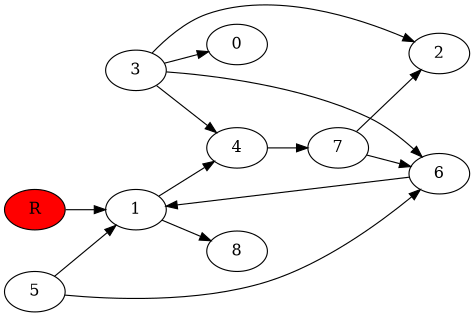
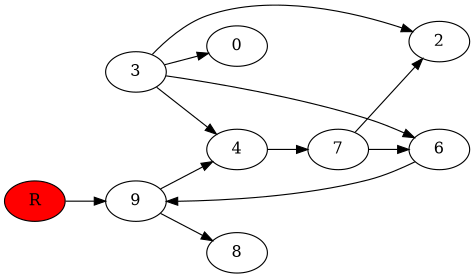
node "1": label "1" -> "9"
node "5": removed
